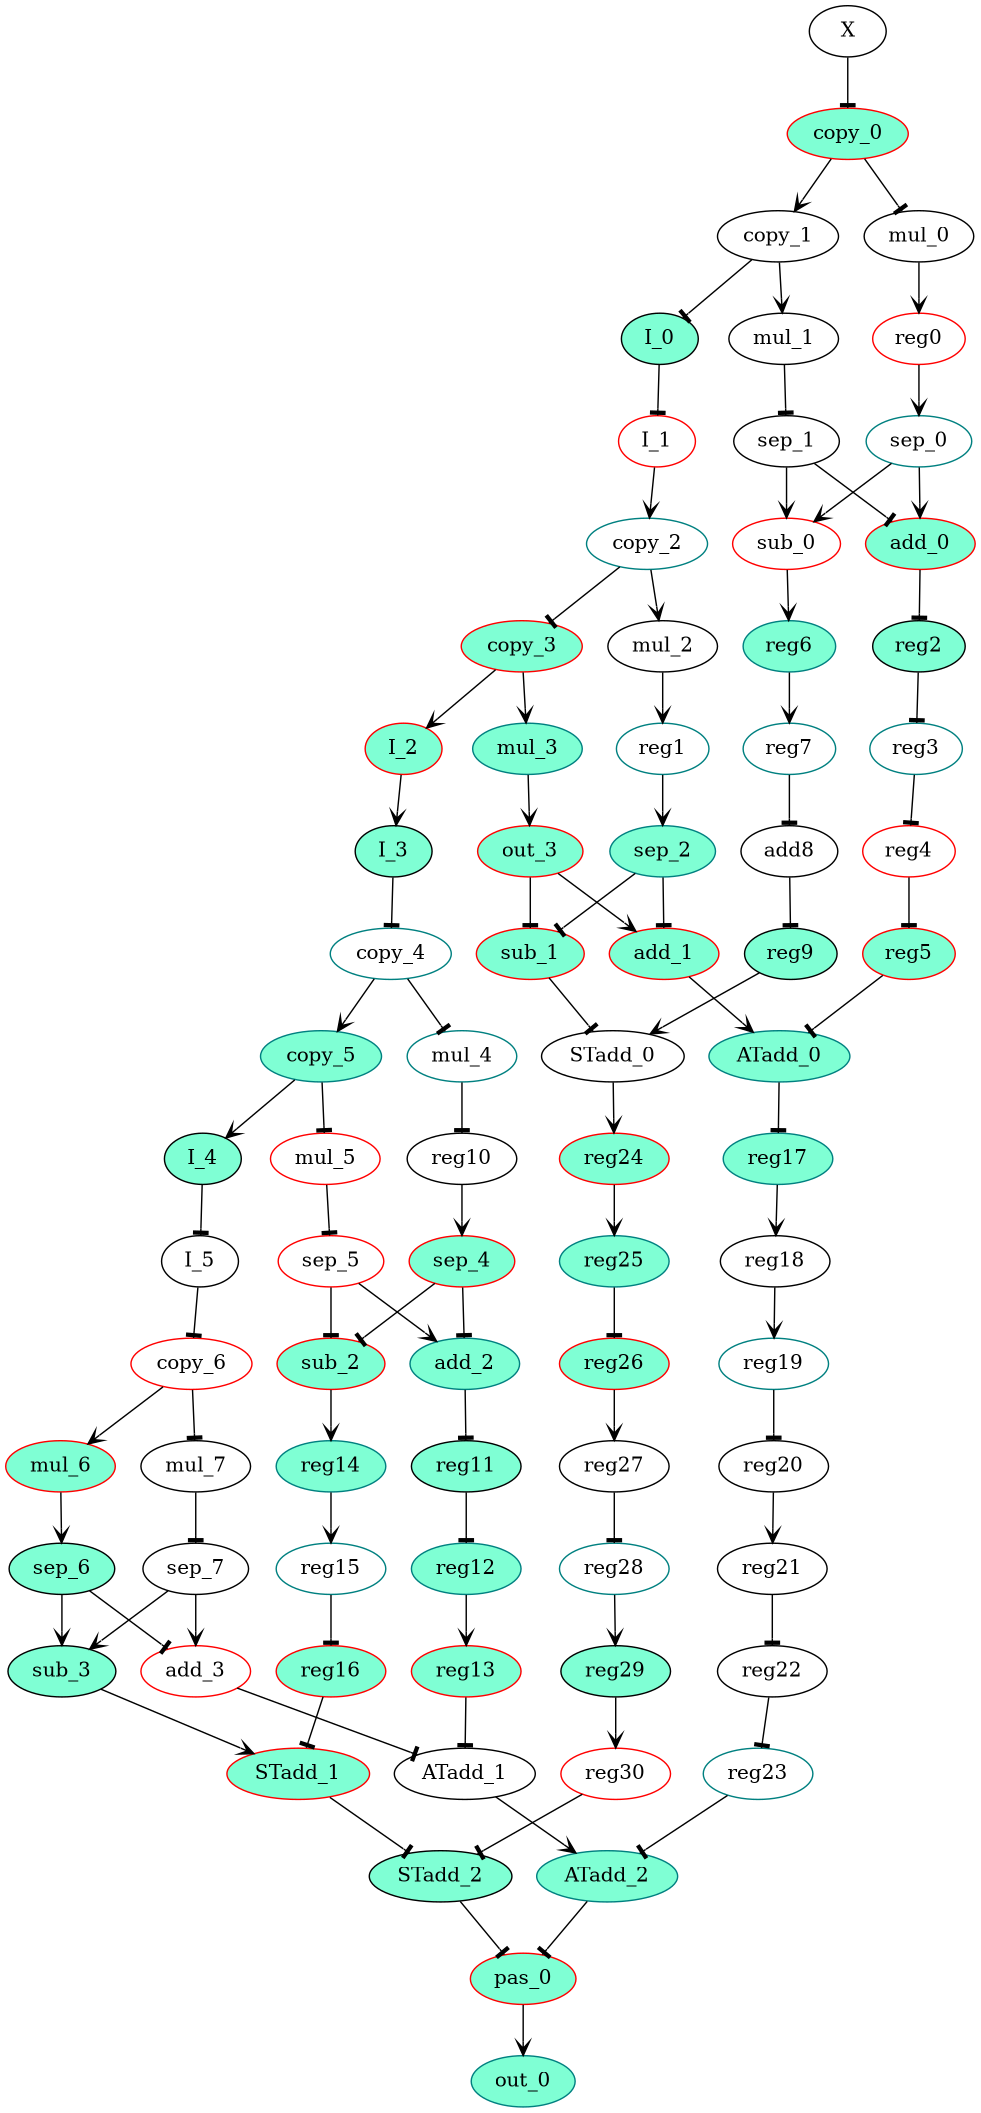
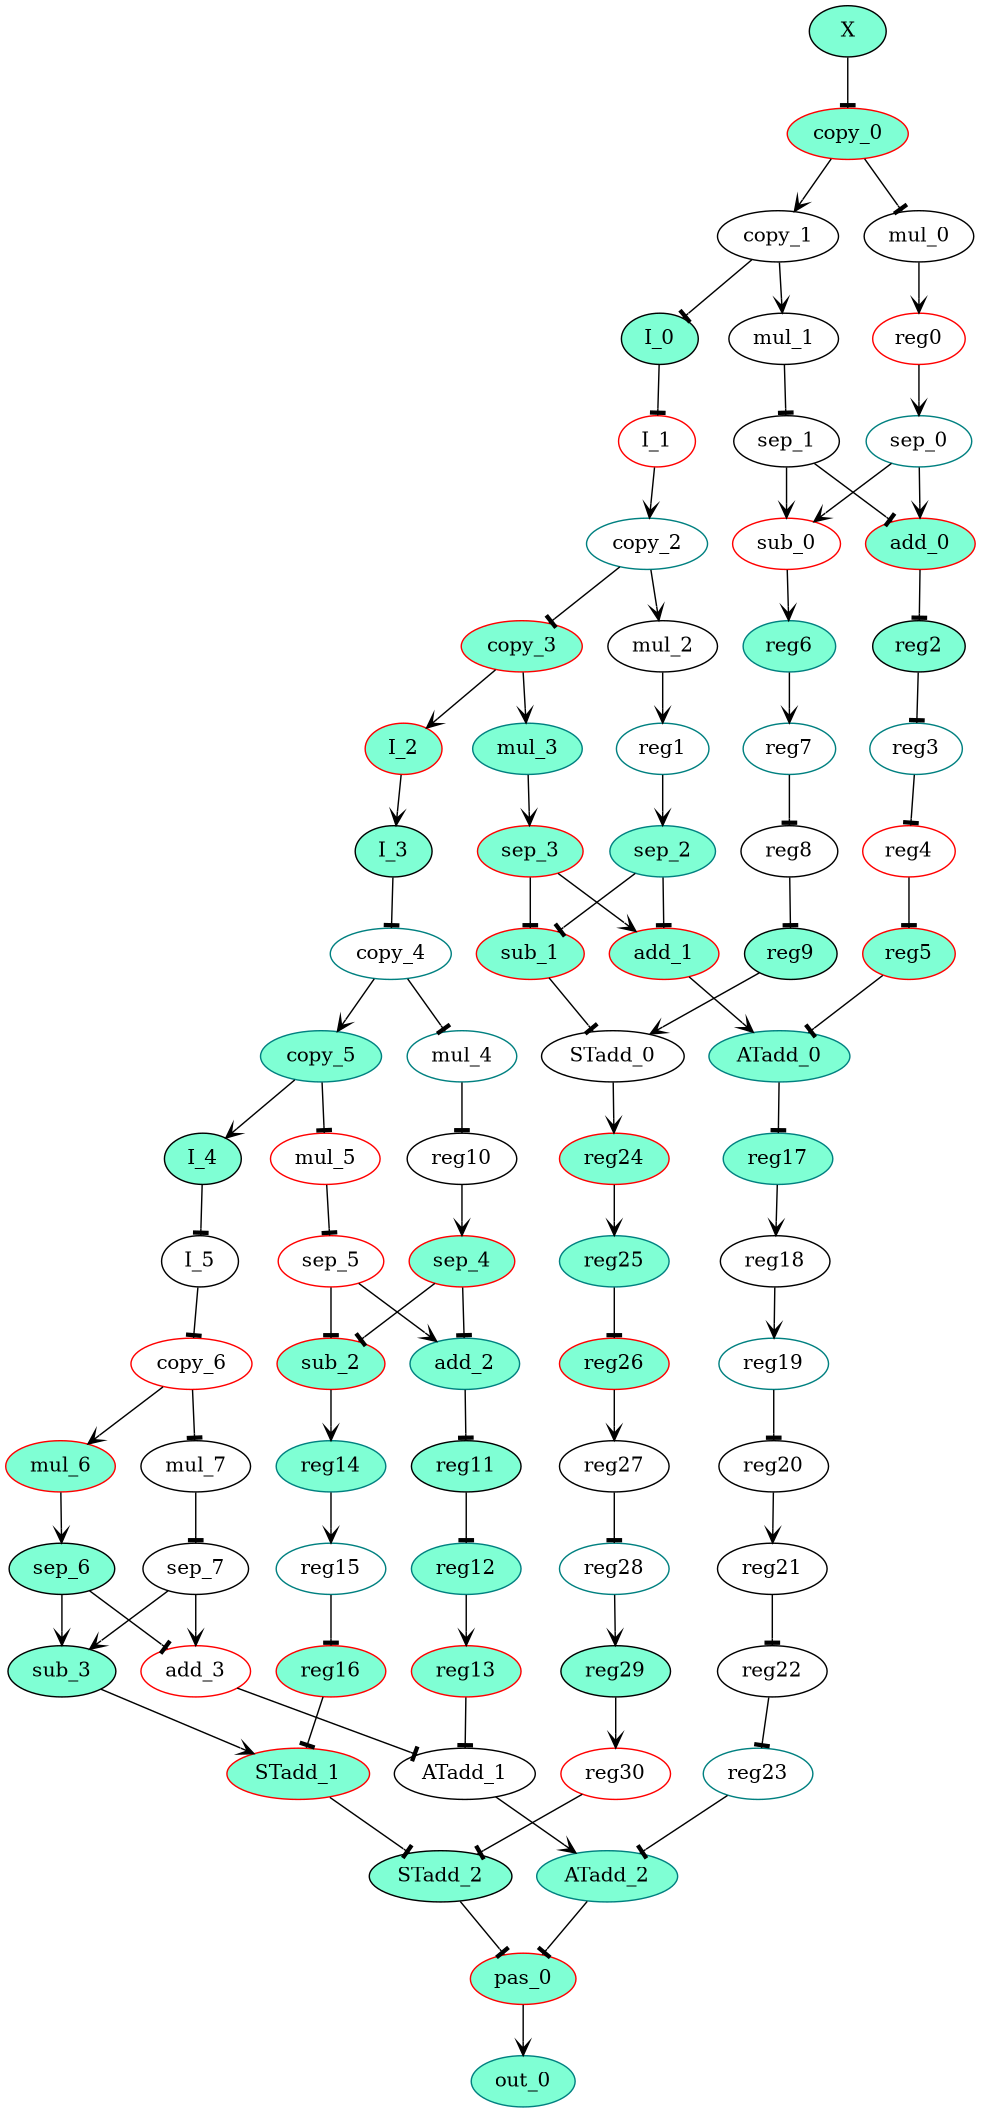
node "X": fillcolor white -> aquamarine
node "out_3": label "out_3" -> "sep_3"
node "add8": label "add8" -> "reg8"
